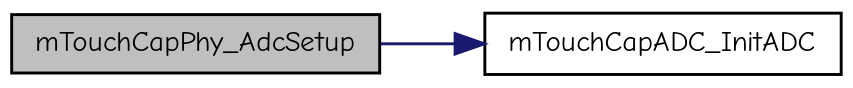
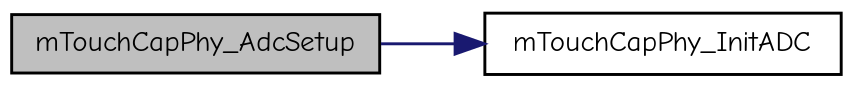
node "mTouchCapADC_InitADC": label "mTouchCapADC_InitADC" -> "mTouchCapPhy_InitADC"
